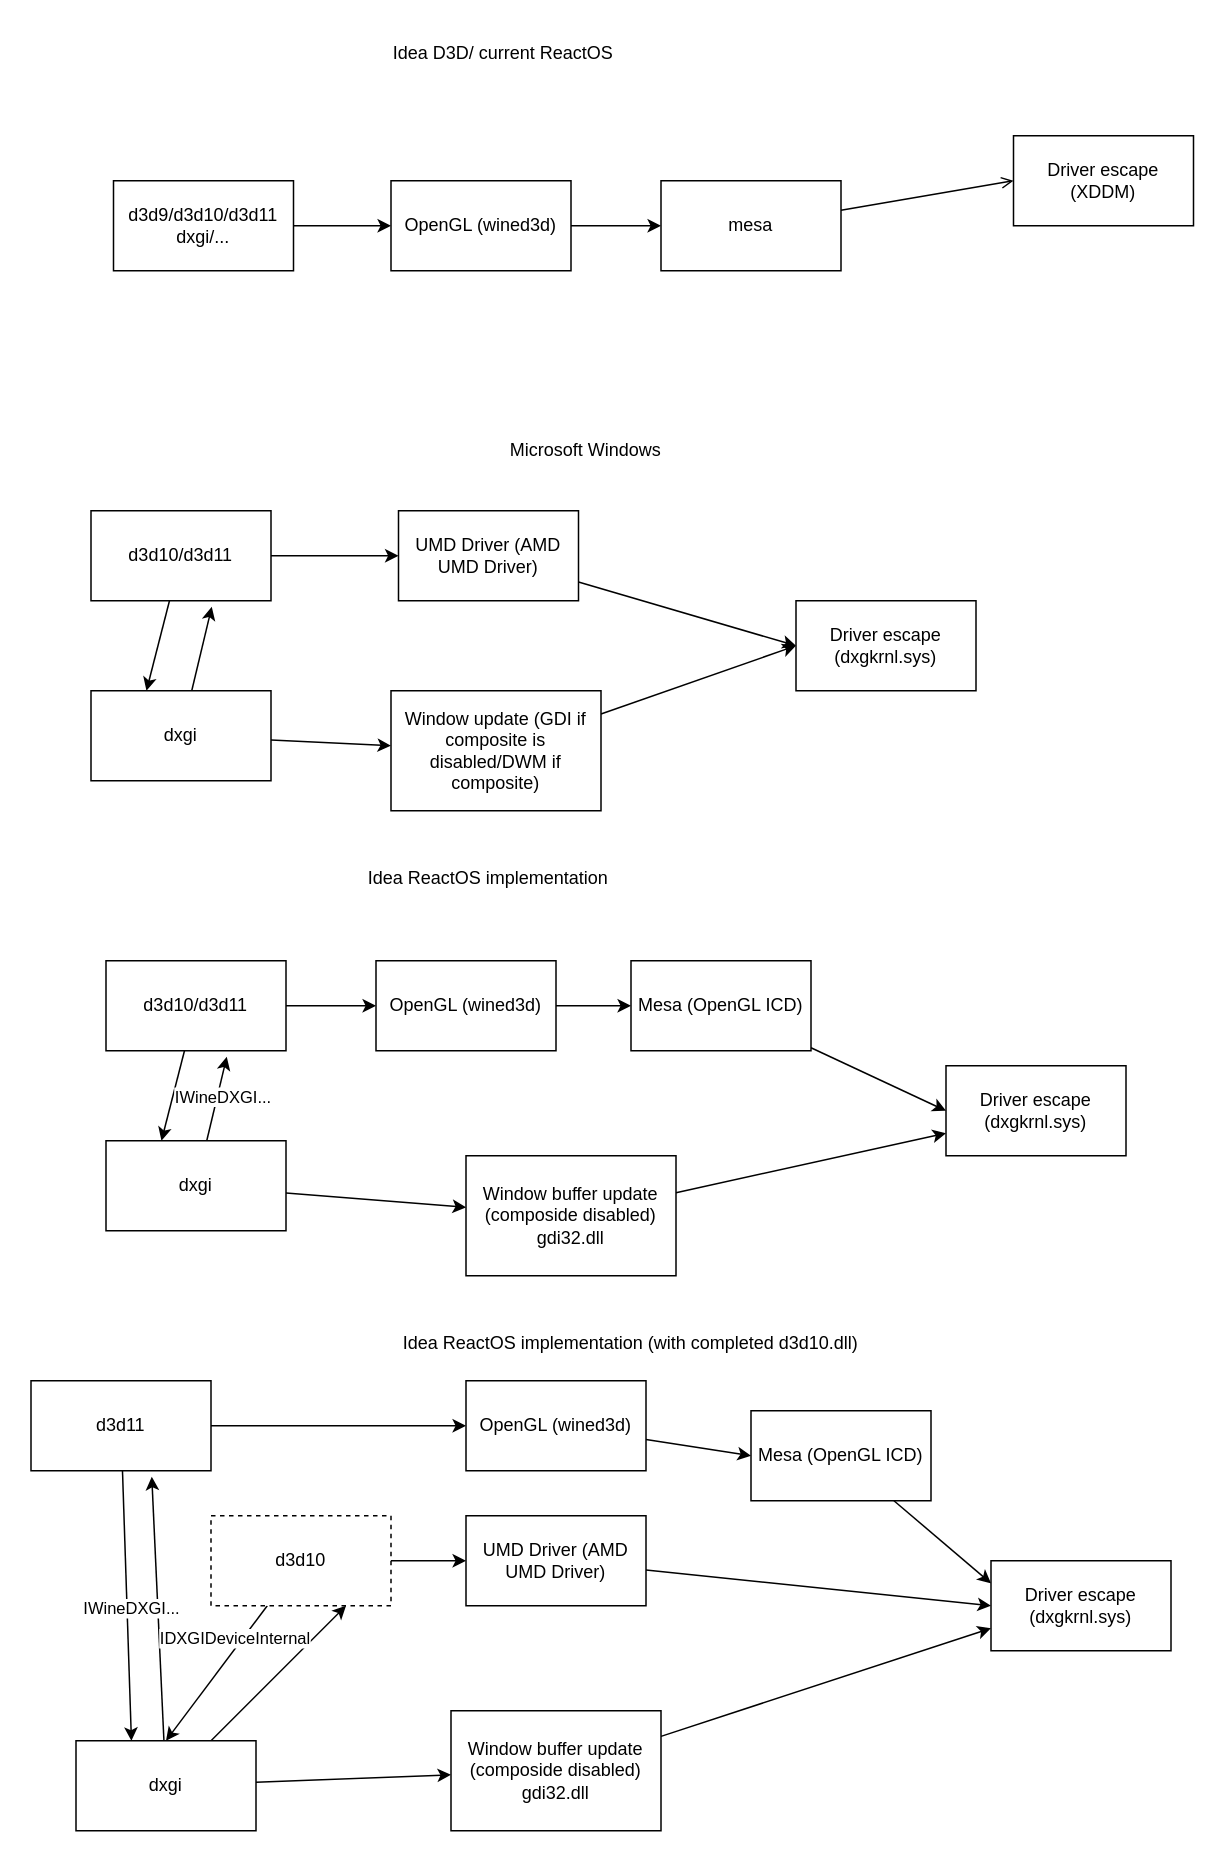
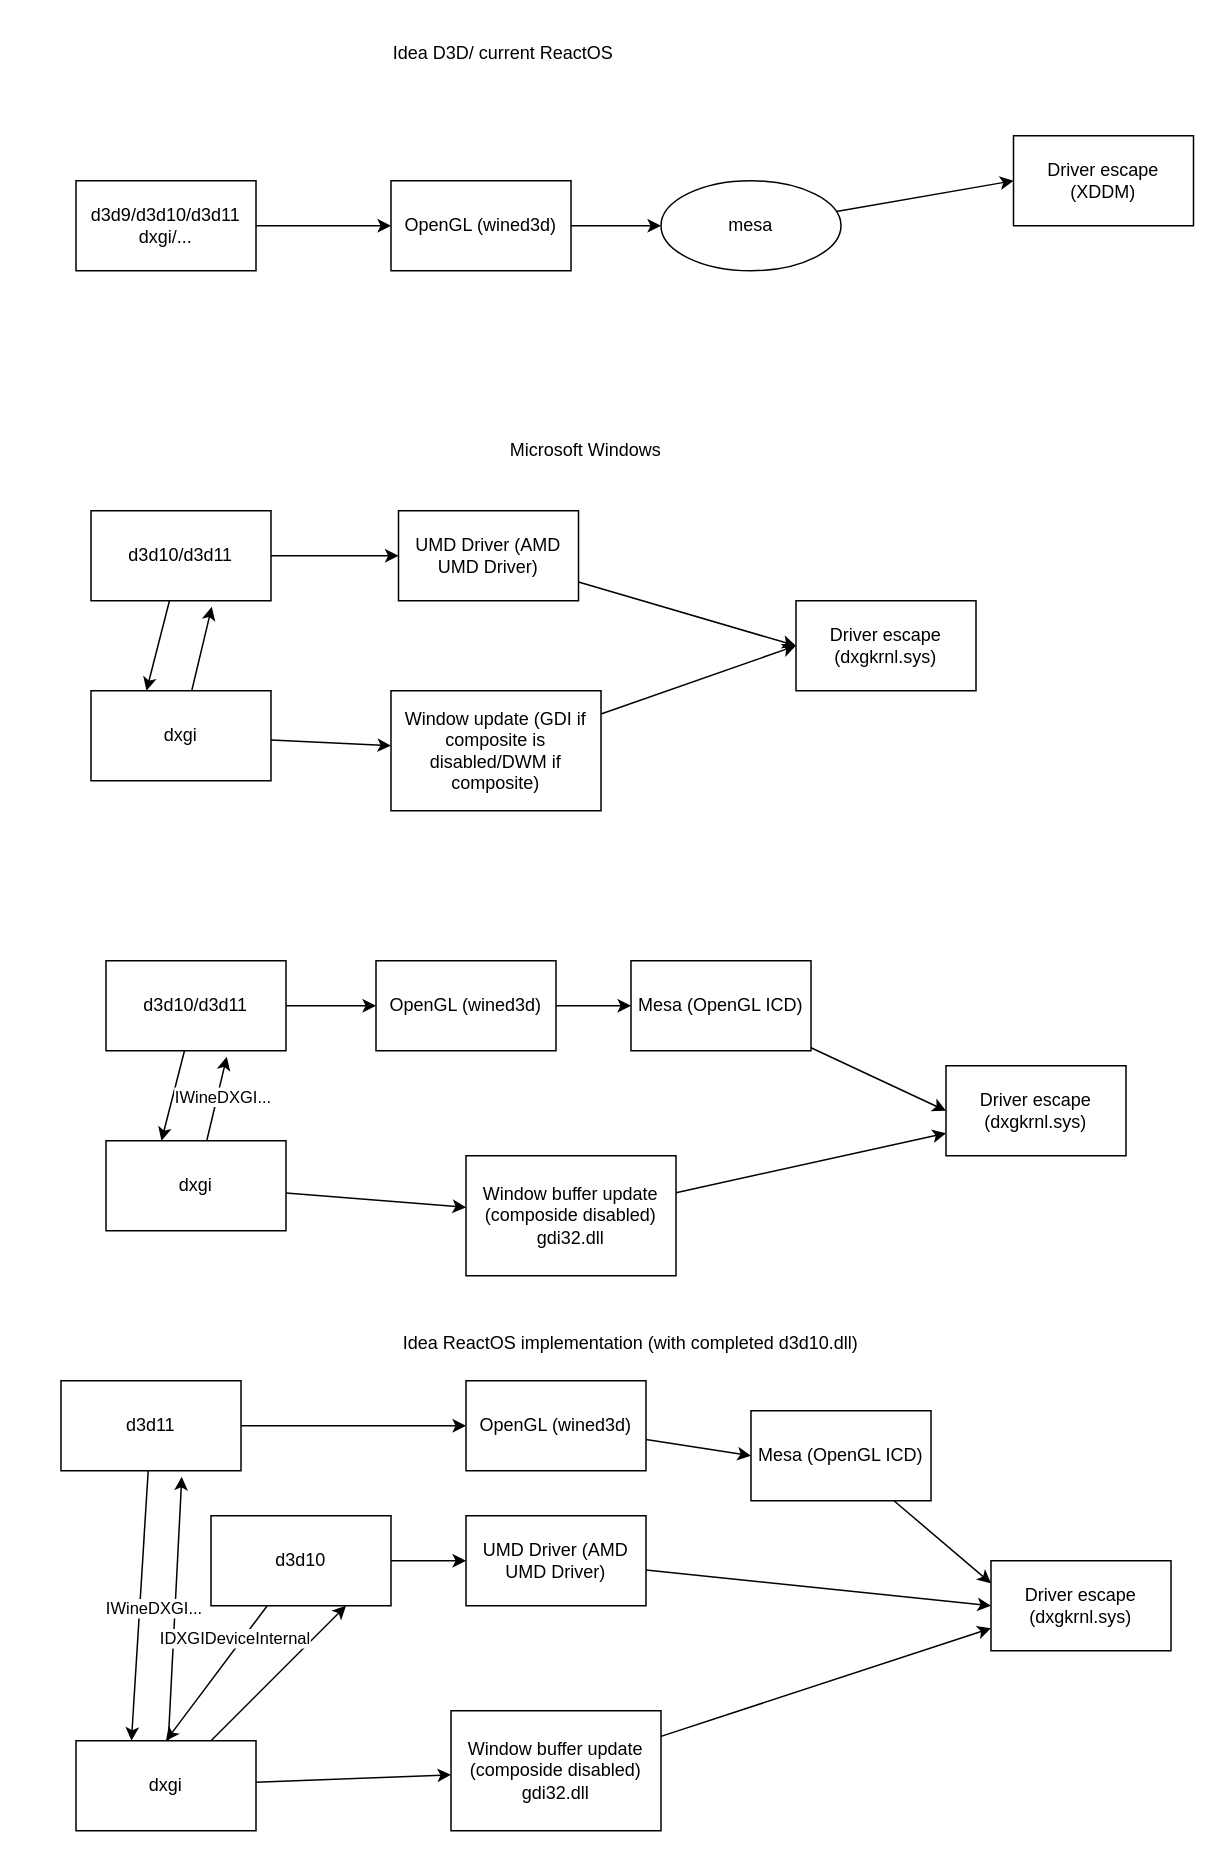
edge "mesa" -> "Driver escape (XDDM)": arrowhead open -> classic
node "d3d9/d3d10/d3d11 dxgi/...": moved (203, 226) -> (166, 226)
node "mesa": shape rectangle -> ellipse
node "Idea ReactOS implementation": removed
node "d3d11": moved (121, 1426) -> (151, 1426)
node "d3d10": style dashed -> solid
